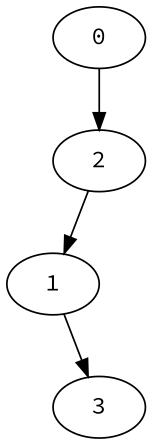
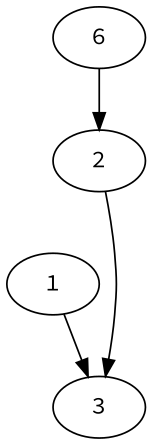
node "0": label "0" -> "6"
edge "2" -> "1": now "2" -> "3"
